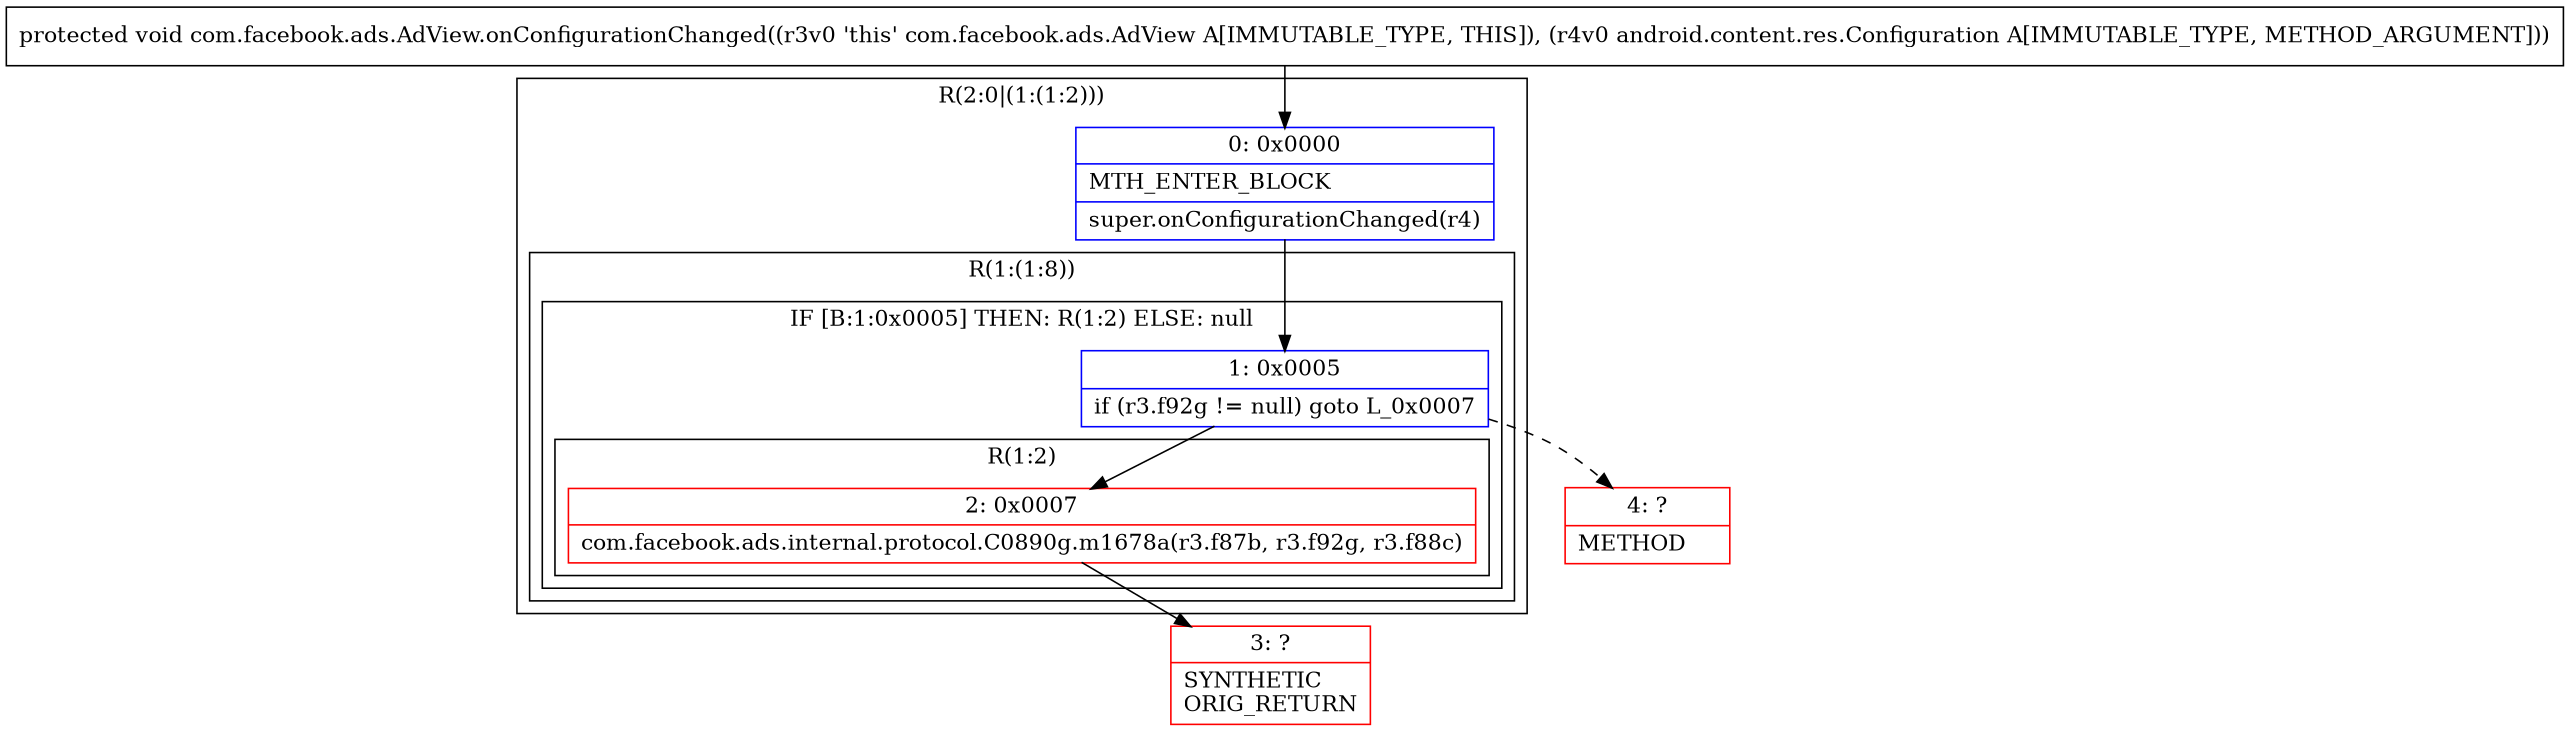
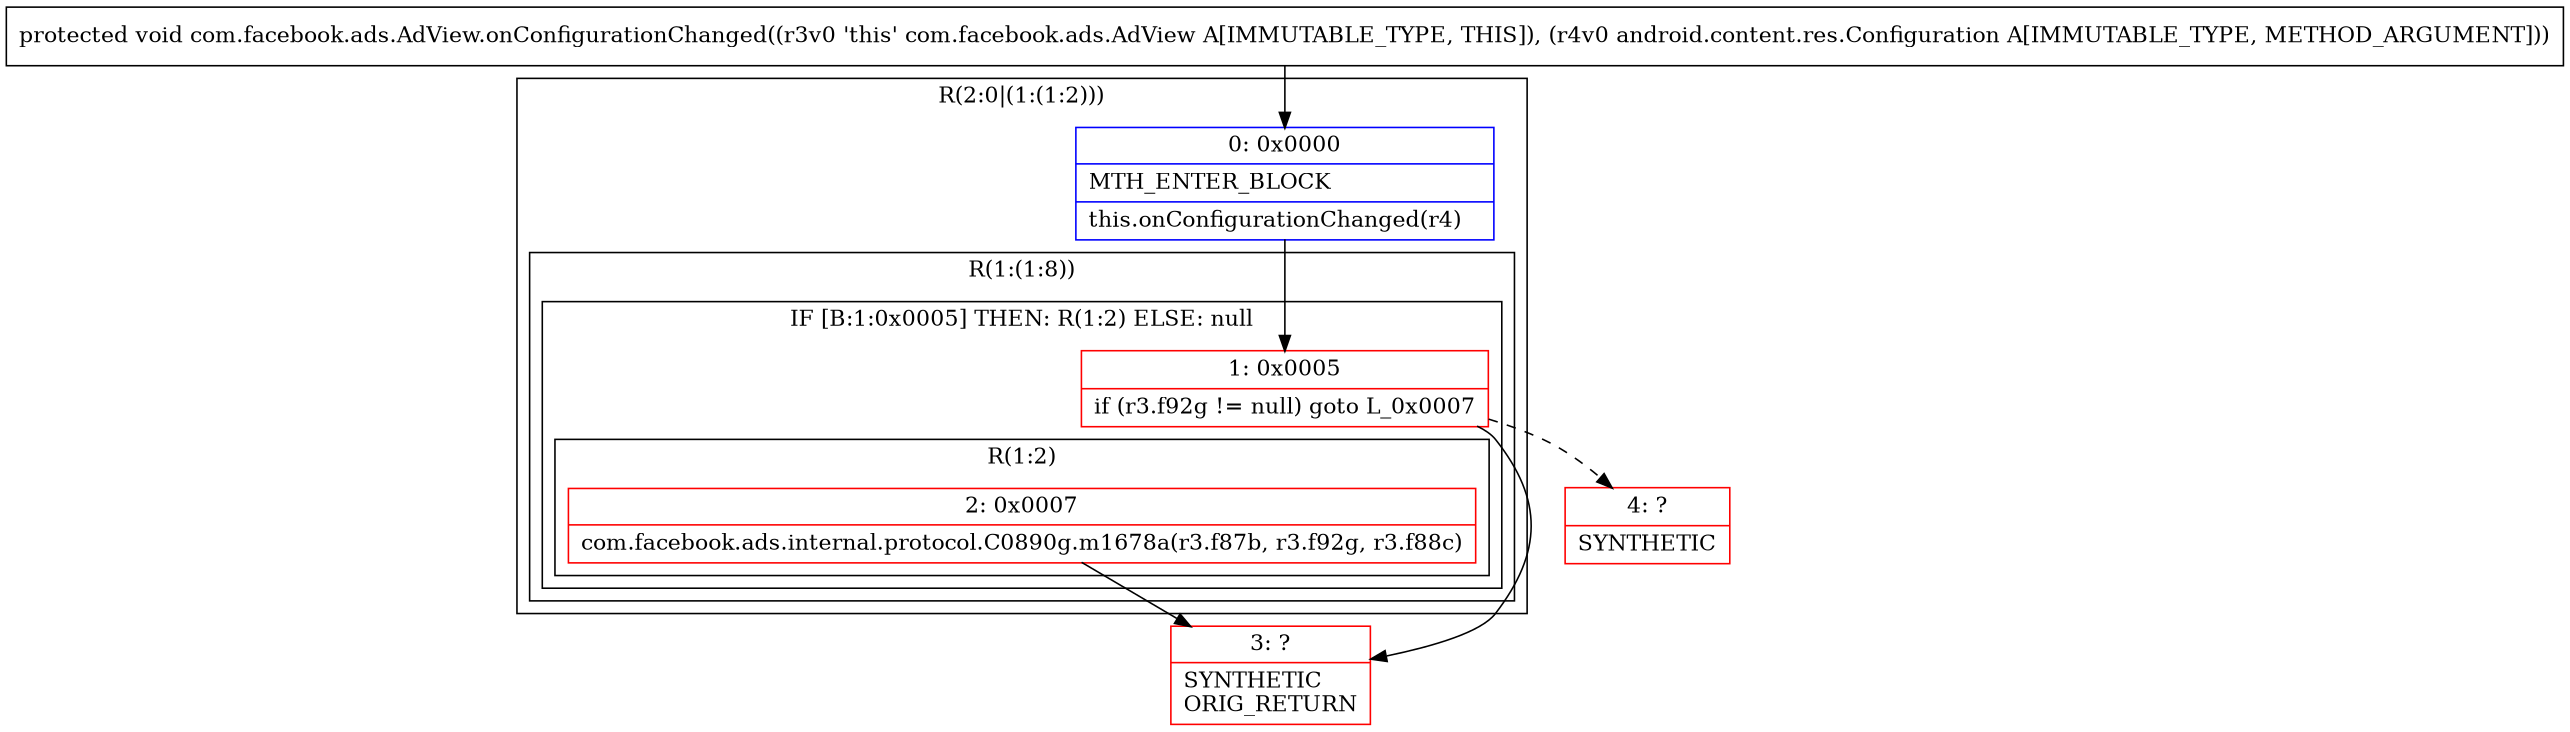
node "0: 0x0000": text "super.onConfigurationChanged(r4)" -> "this.onConfigurationChanged(r4)"
node "1: 0x0005": color blue -> red
edge "1: 0x0005" -> "2: 0x0007": now "1: 0x0005" -> "3: ?"
node "4: ?": text "METHOD" -> "SYNTHETIC"
